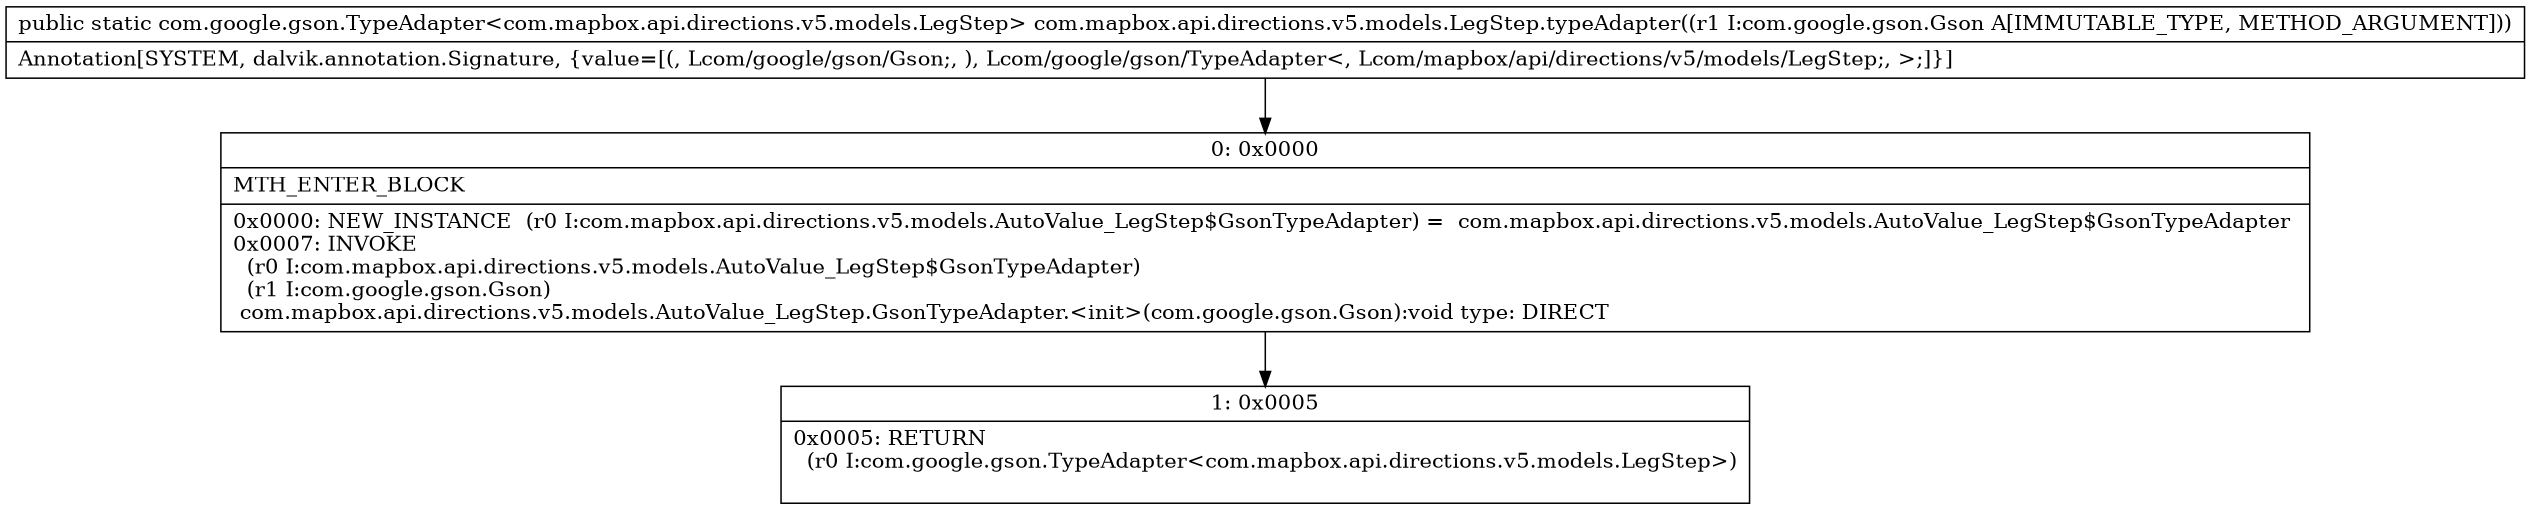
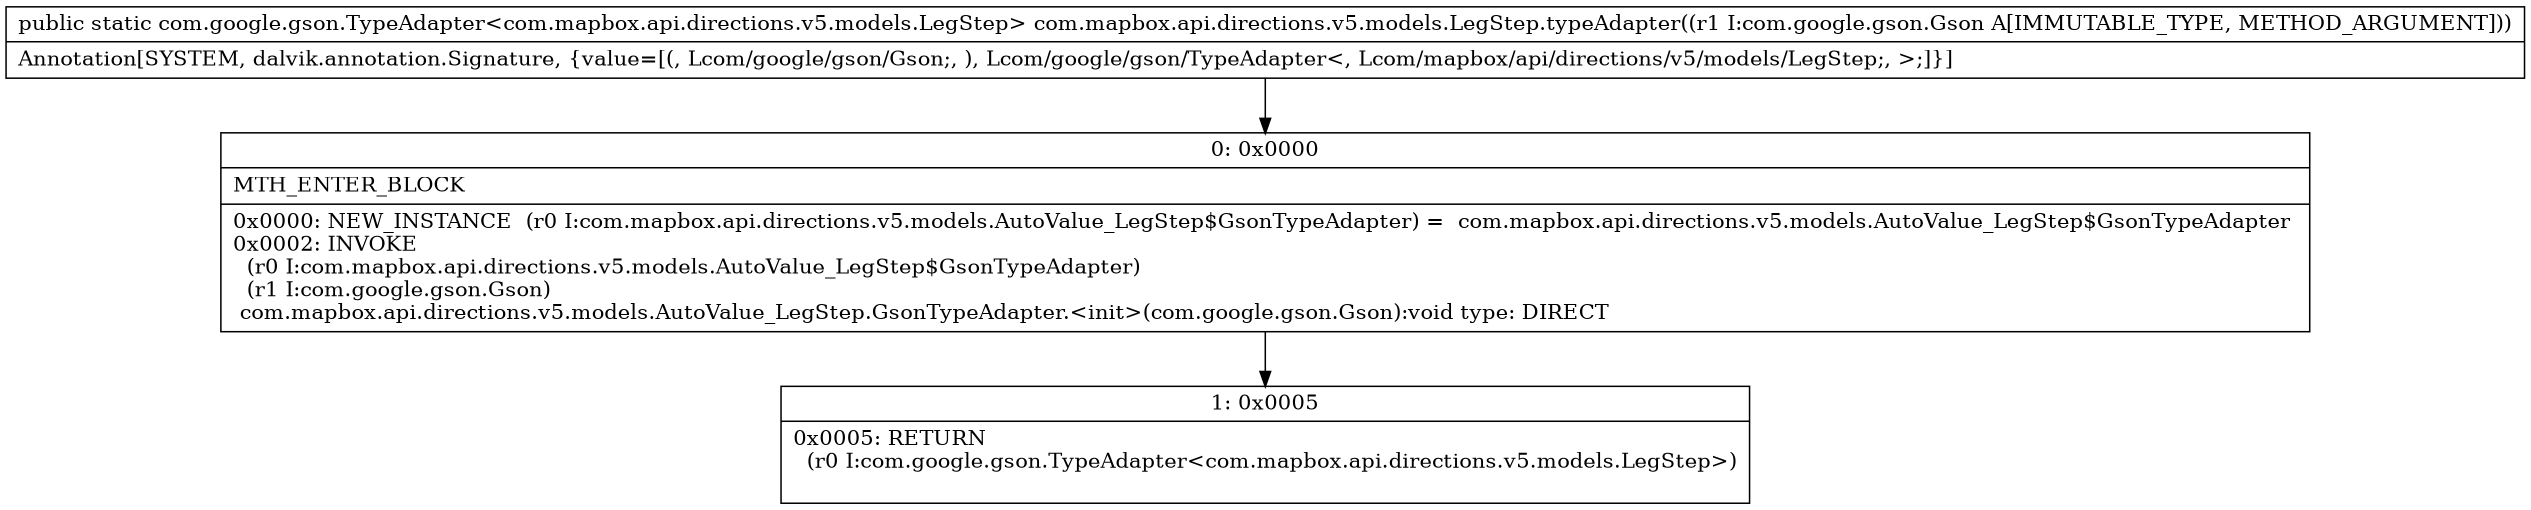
node "0: 0x0000": text "0x0007: INVOKE" -> "0x0002: INVOKE"
